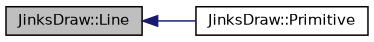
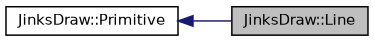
edge "JinksDraw::Primitive" -> "JinksDraw::Line": reversed
